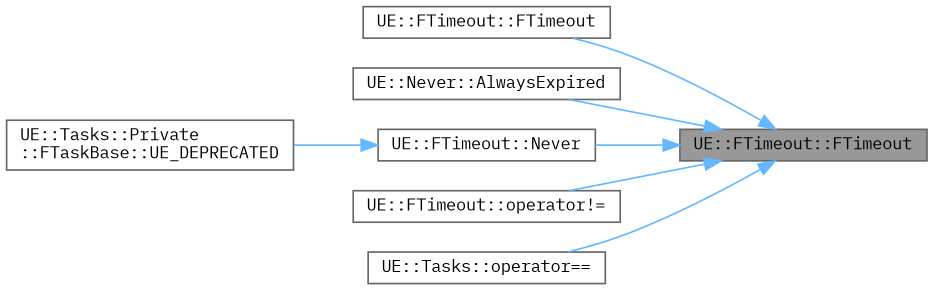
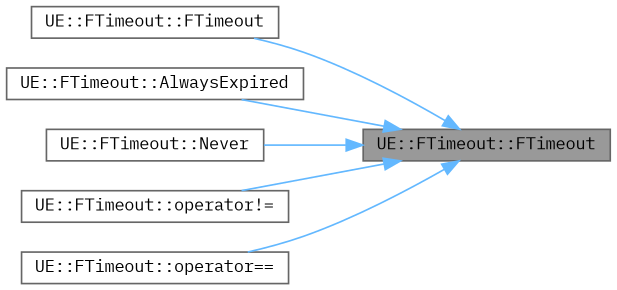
node "UE::Never::AlwaysExpired": label "UE::Never::AlwaysExpired" -> "UE::FTimeout::AlwaysExpired"
node "UE::Tasks::Private ::FTaskBase::UE_DEPRECATED": removed
node "UE::Tasks::operator==": label "UE::Tasks::operator==" -> "UE::FTimeout::operator=="
